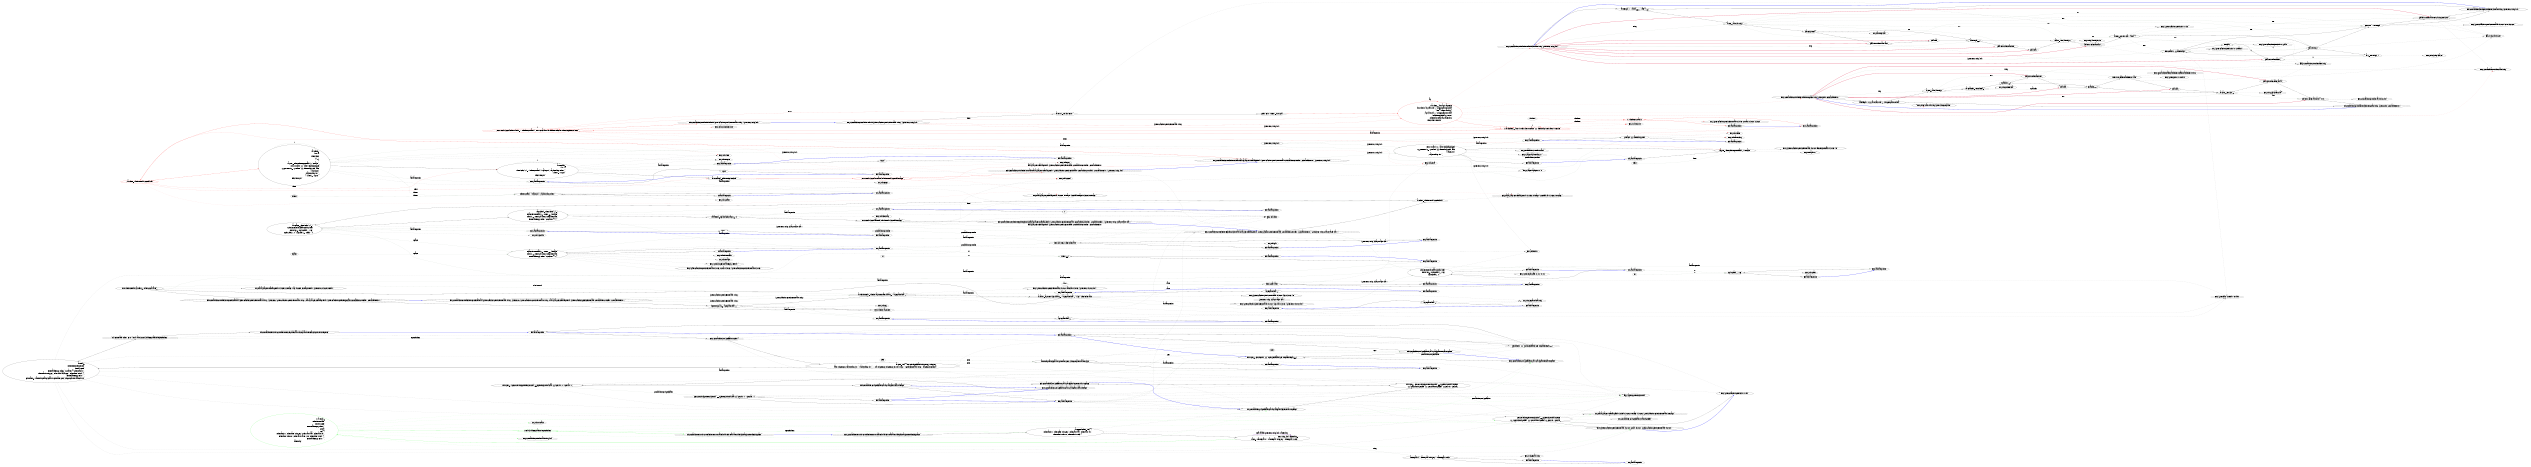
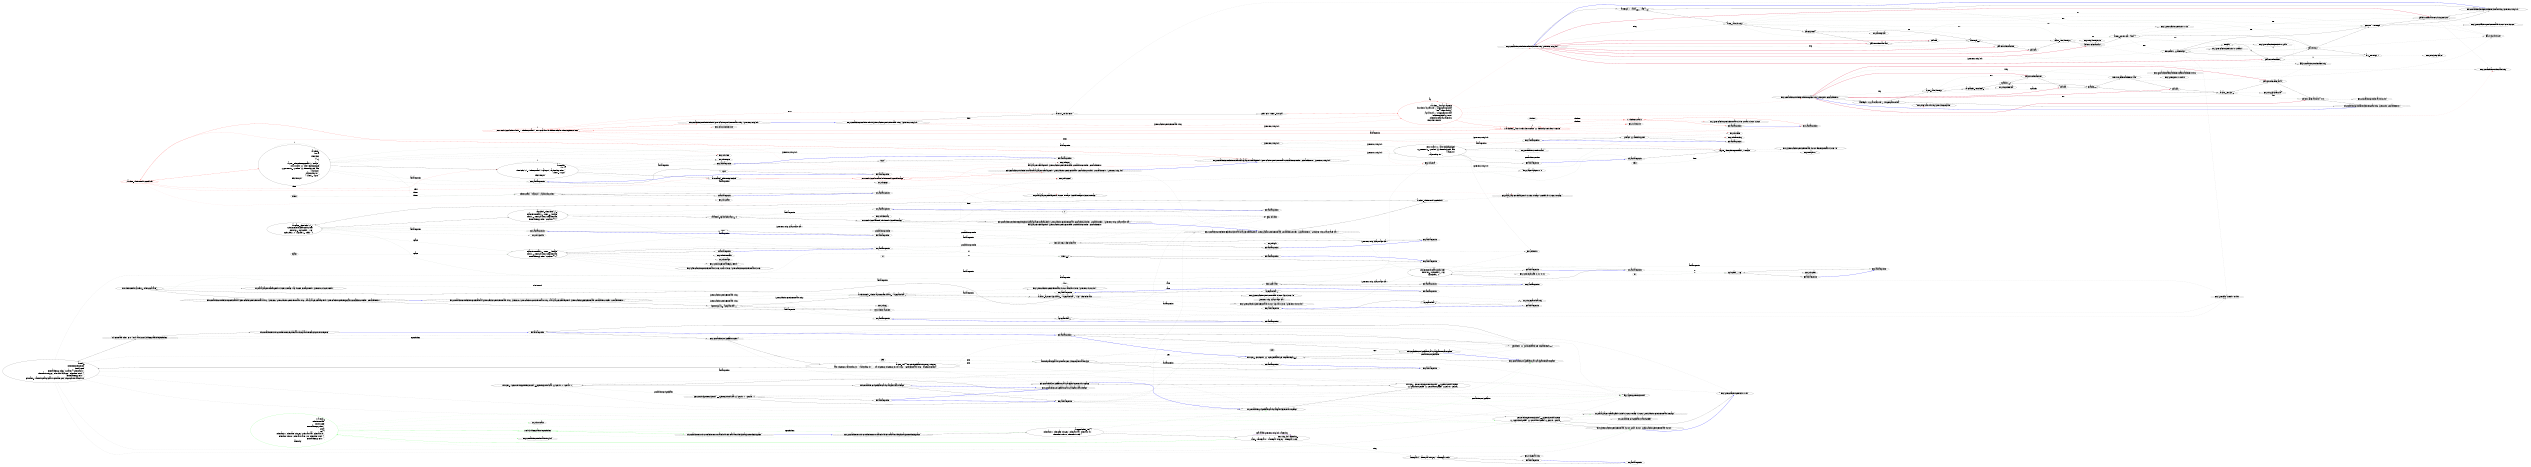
node "Entry CSharpx.Maybe.Nothing<T>()": removed
